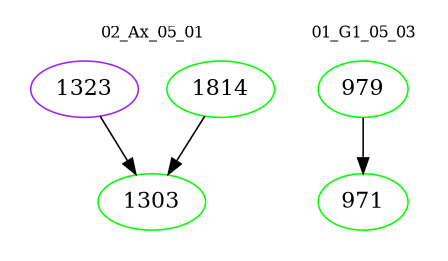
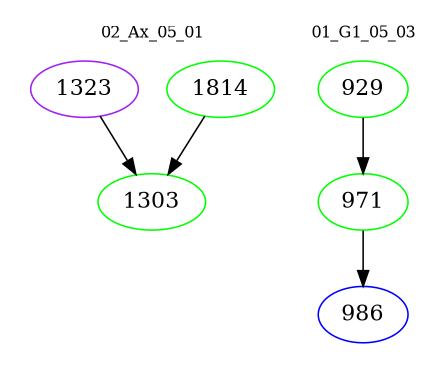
node "979": label "979" -> "929"
node "986": added
